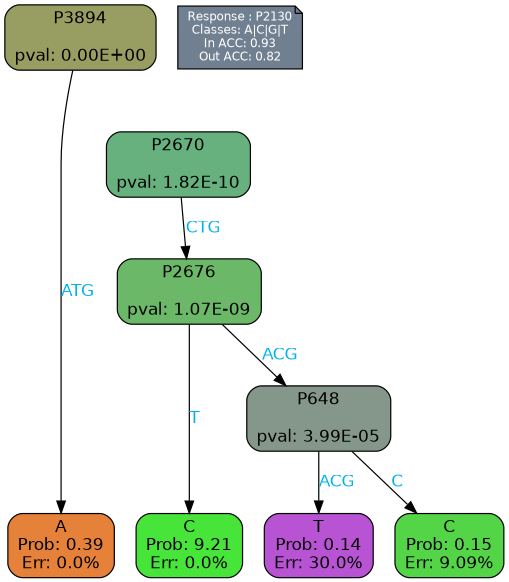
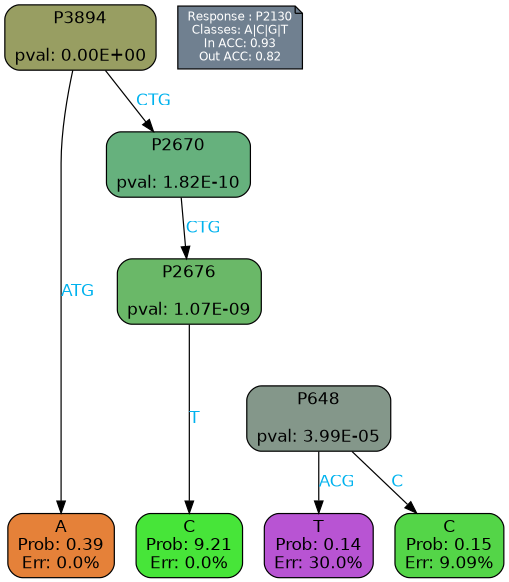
edge "P3894 pval: 0.00E+00" -> "P2670 pval: 1.82E-10": added, label "CTG"
edge "P2676 pval: 1.07E-09" -> "P648 pval: 3.99E-05": removed, label "ACG"
